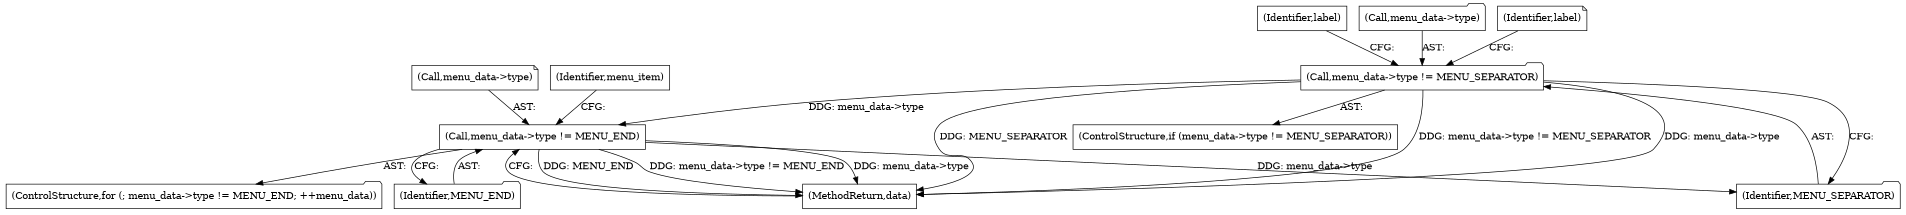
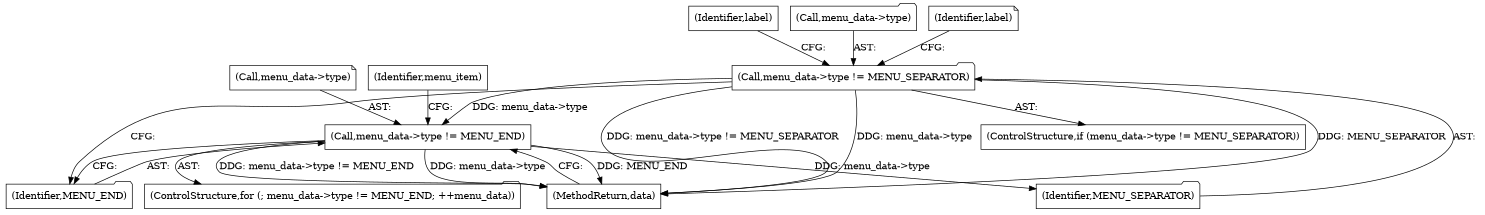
edge "(Call,menu_data->type != MENU_SEPARATOR)" -> "(Identifier,MENU_SEPARATOR)": now "(Call,menu_data->type != MENU_SEPARATOR)" -> "(Identifier,MENU_END)"
